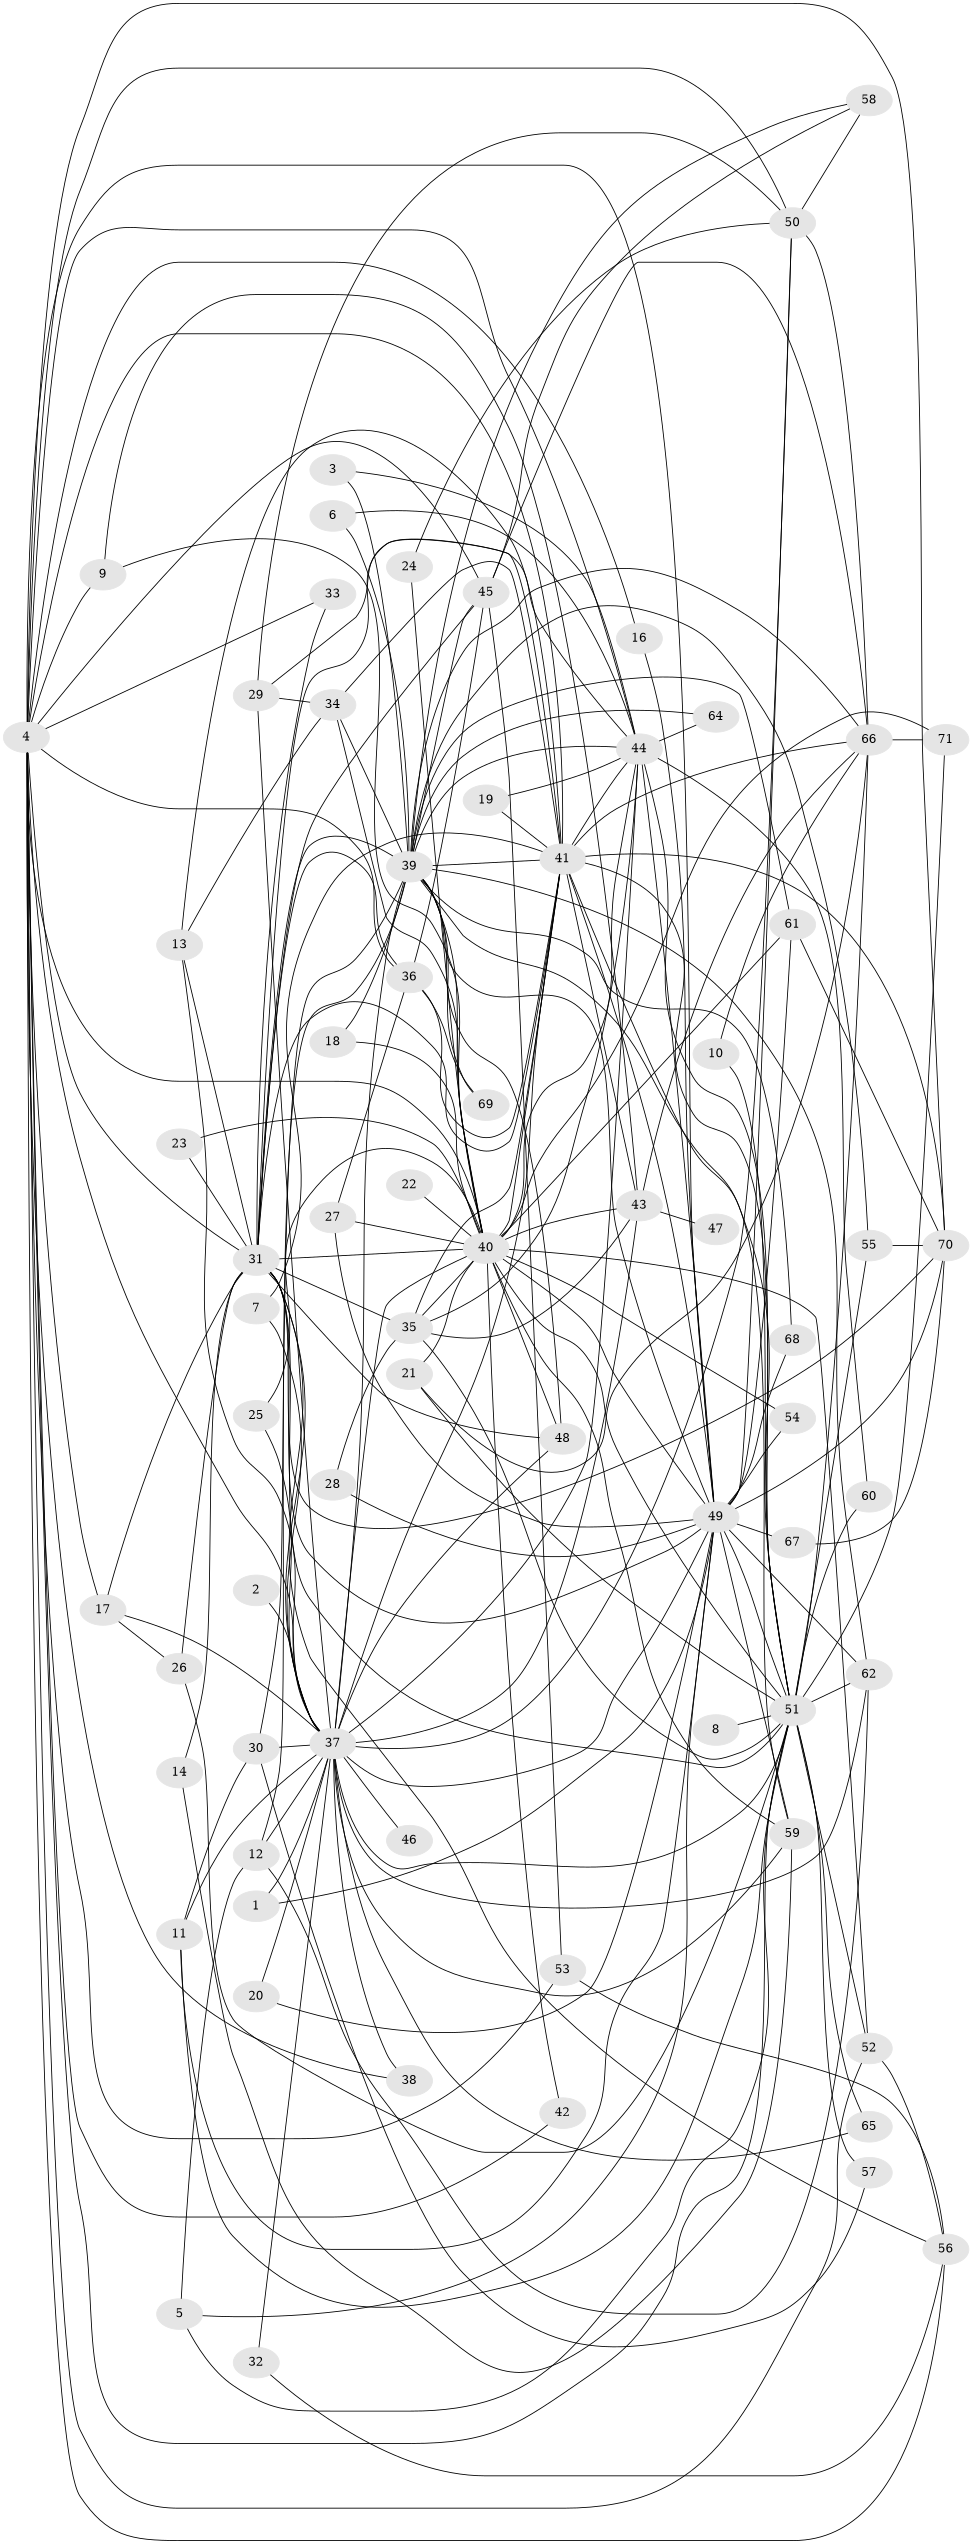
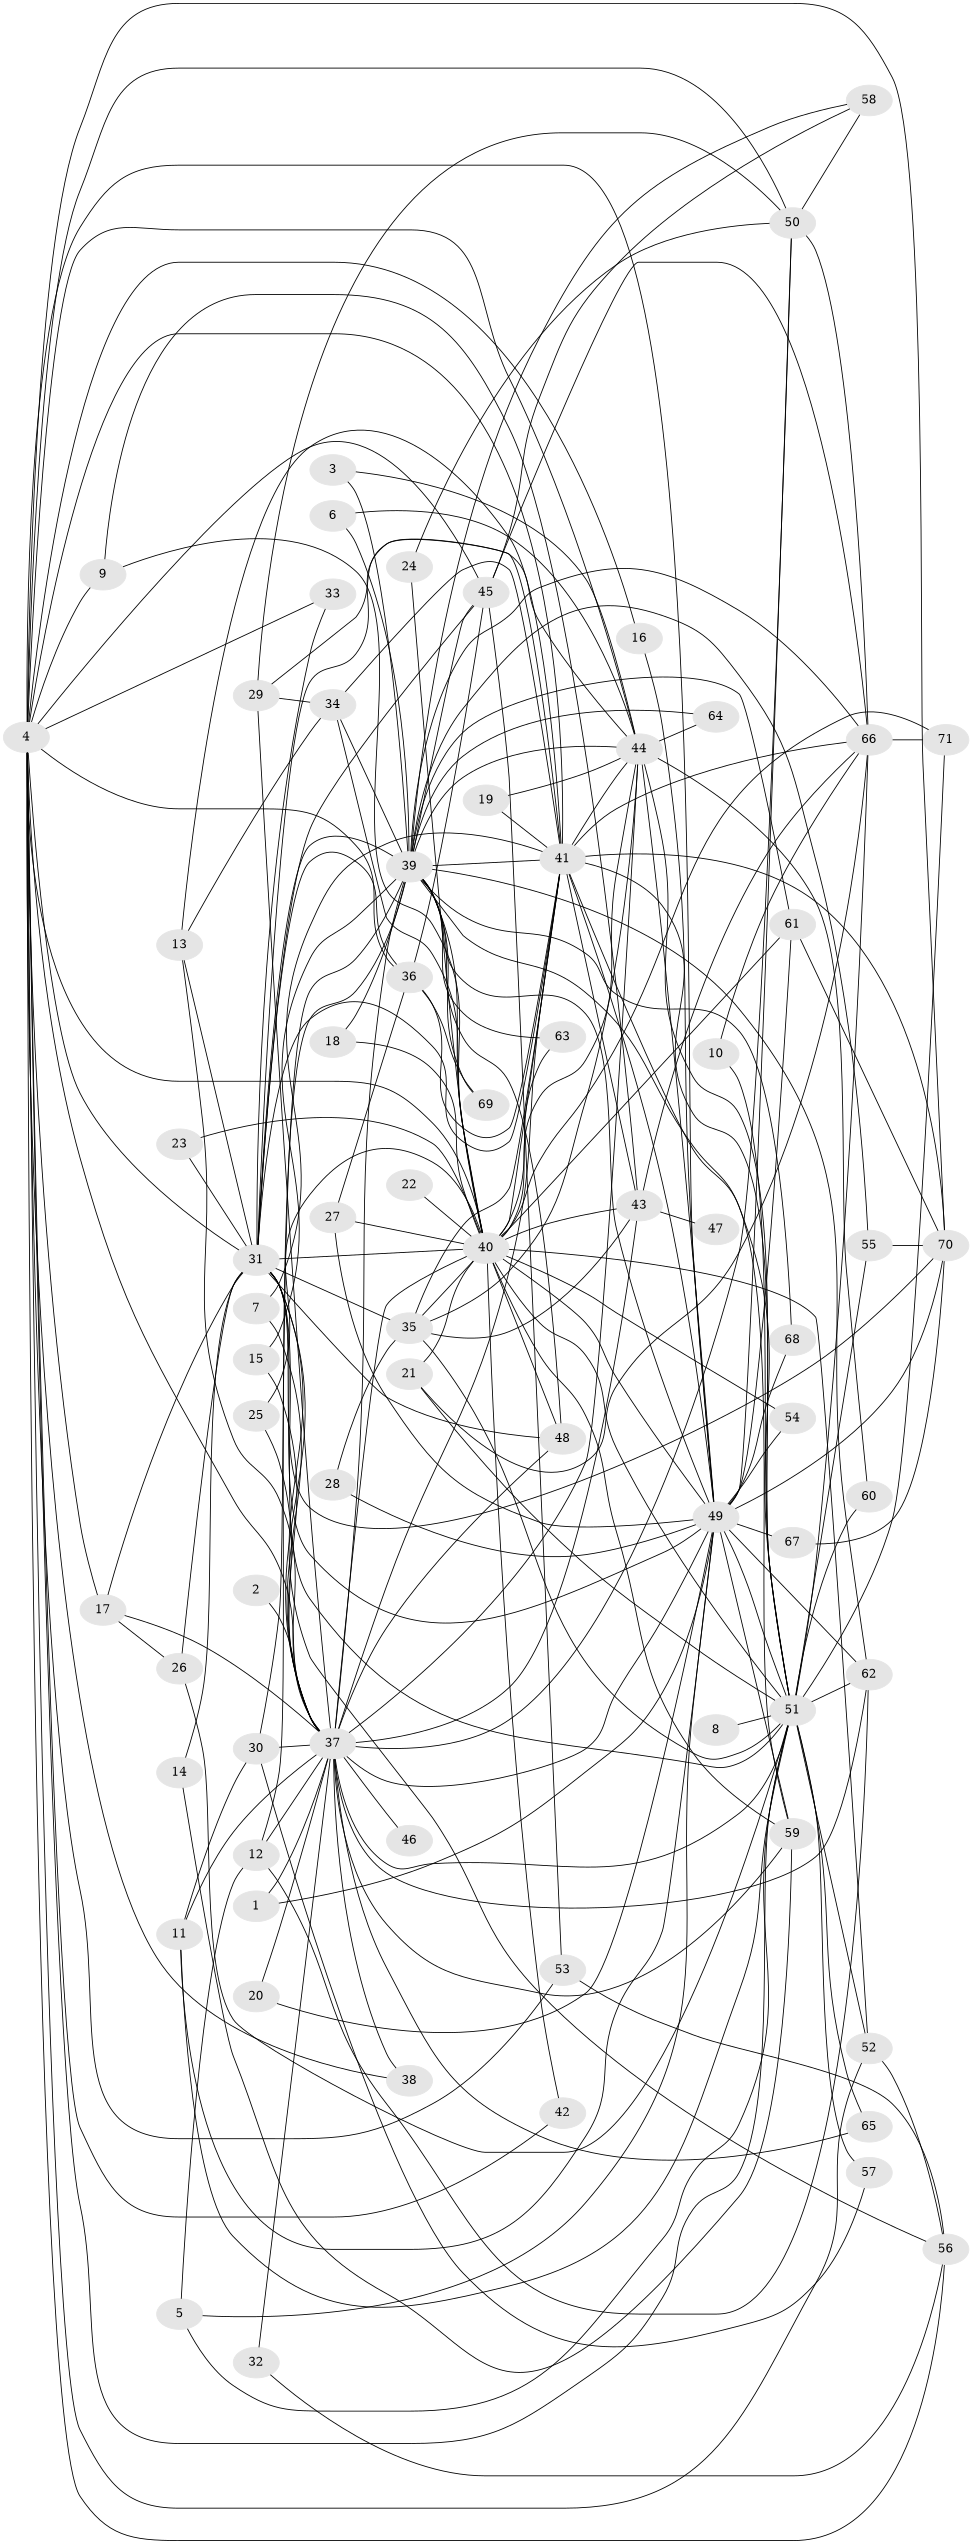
node "63": added
node "15": added
